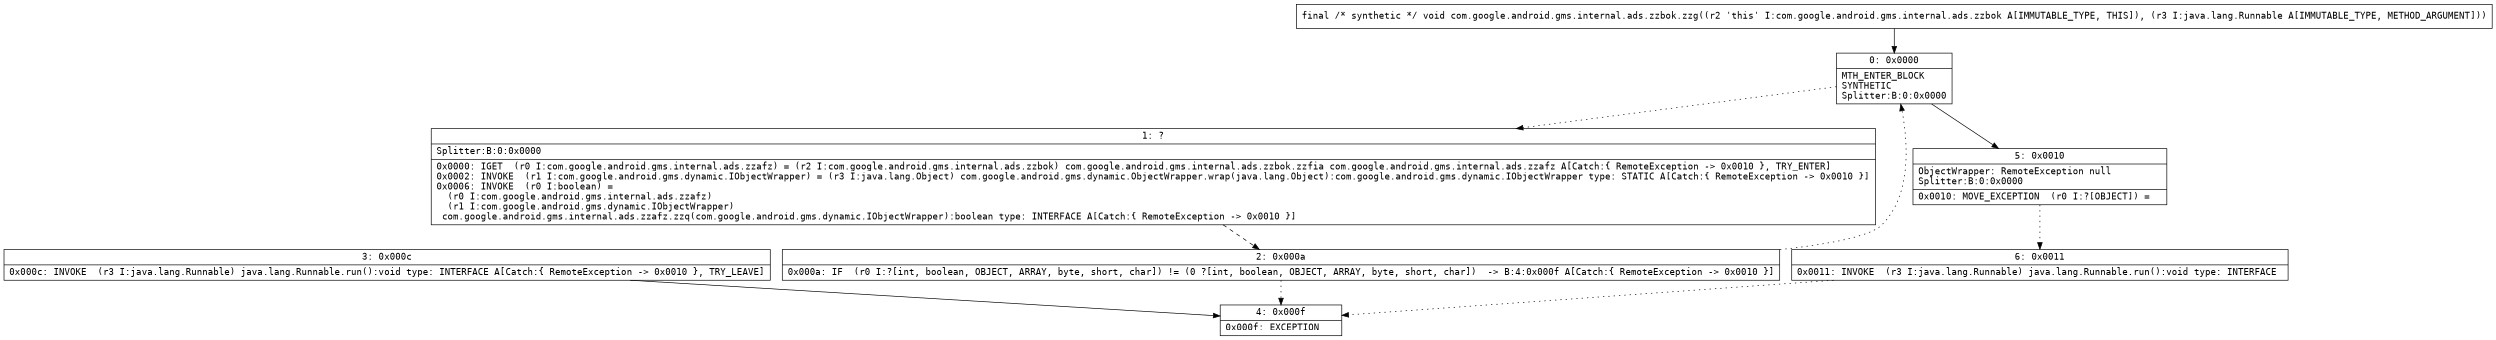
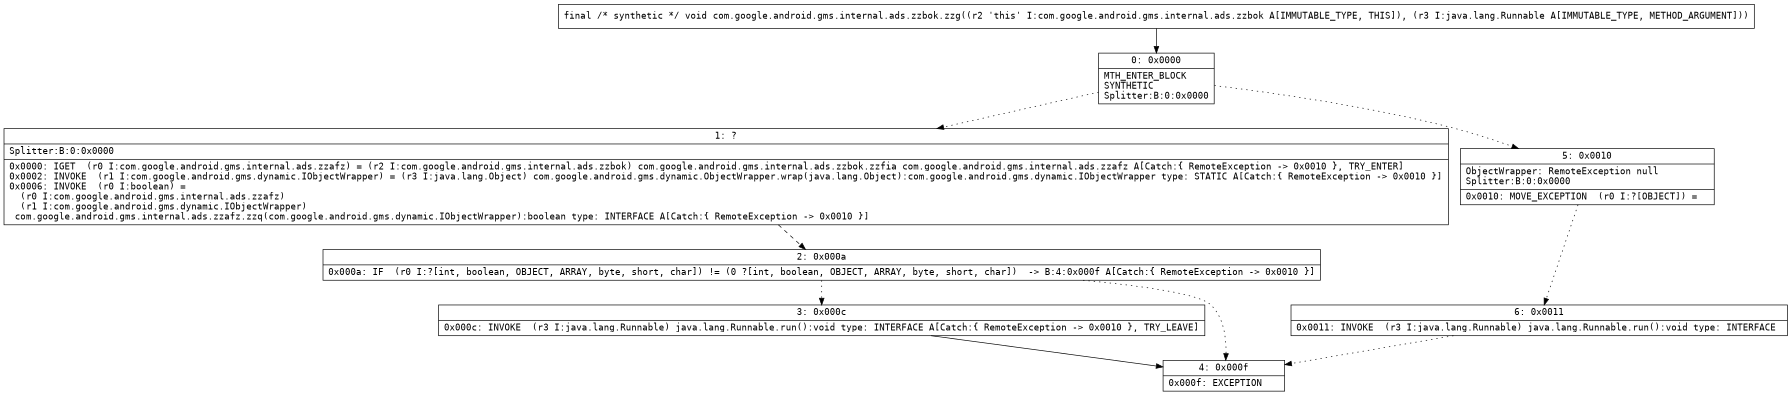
edge "0: 0x0000" -> "5: 0x0010": style solid -> dotted
edge "2: 0x000a" -> "0: 0x0000": now "2: 0x000a" -> "3: 0x000c"
